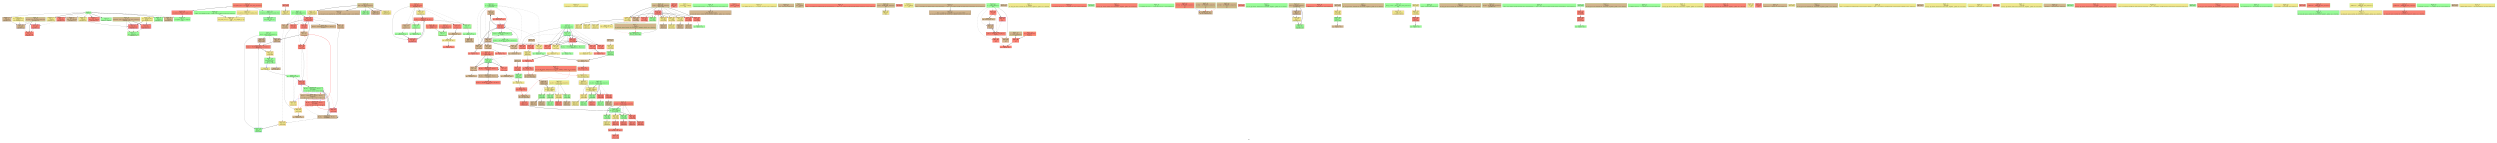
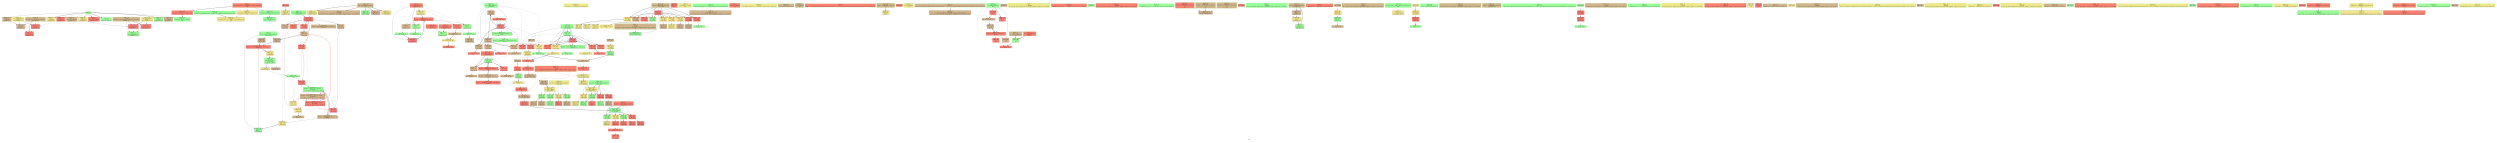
node "NodeID: 186": fillcolor salmon -> palegreen
